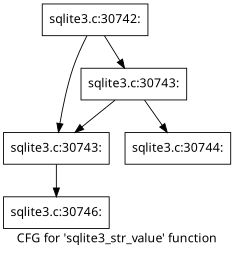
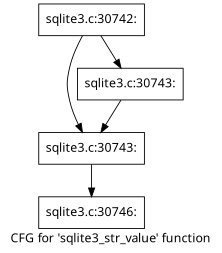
node "sqlite3.c:30744:": removed
